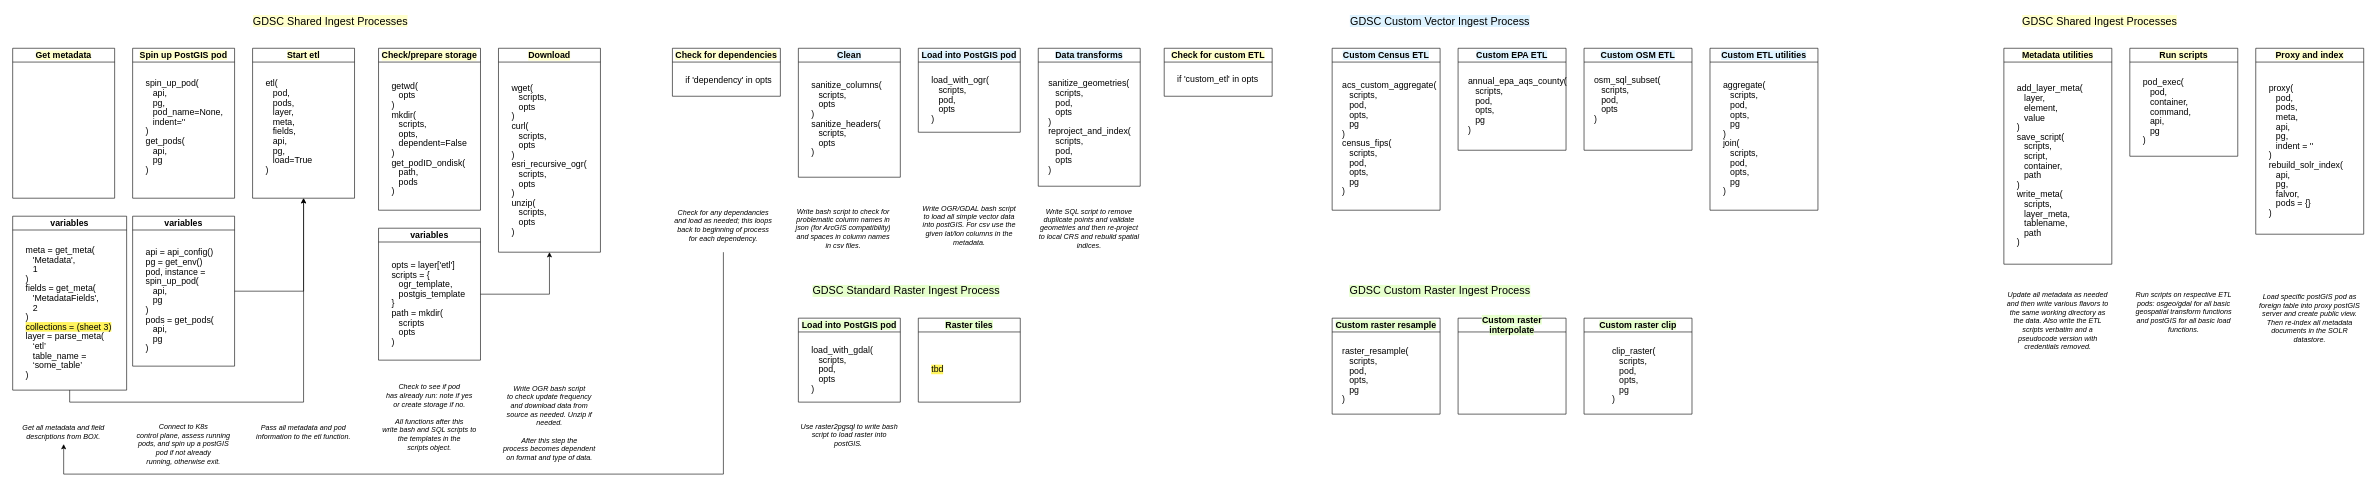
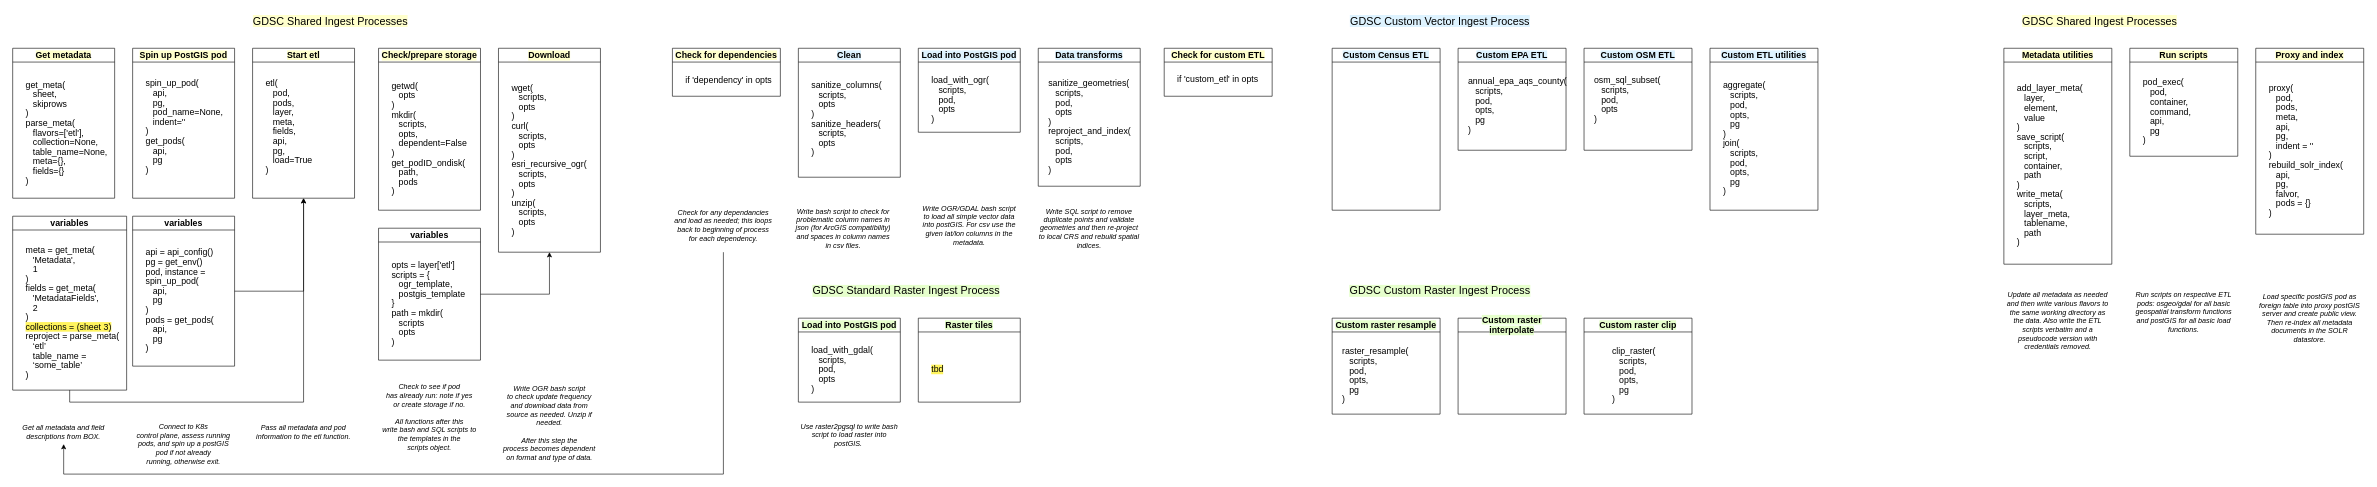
node "get_meta( sheet, skiprows ) parse_meta( flavors=['etl'], collection=None, table_name=None, meta={}, fields={} )": added
node "acs_custom_aggregate( scripts, pod, opts, pg ) census_fips( scripts, pod, opts, pg )": removed
node "meta = get_meta( 'Metadata', 1 ) fields = get_meta( 'MetadataFields', 2 ) collections = (sheet 3) layer = parse_meta( ‘etl’ table_name = ‘some_table’ )": label "meta = get_meta( 'Metadata', 1 ) fields = get_meta( 'MetadataFields', 2 ) collections = (sheet 3) layer = parse_meta( ‘etl’ table_name = ‘some_table’ )" -> "meta = get_meta( 'Metadata', 1 ) fields = get_meta( 'MetadataFields', 2 ) collections = (sheet 3) reproject = parse_meta( ‘etl’ table_name = ‘some_table’ )"
